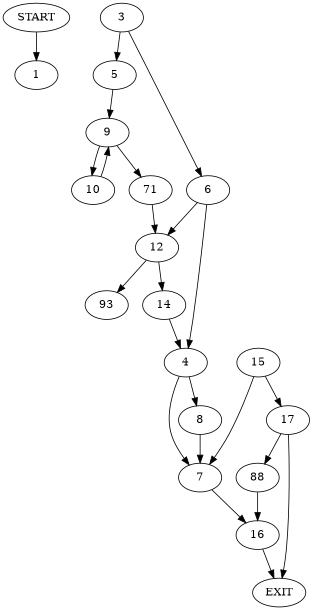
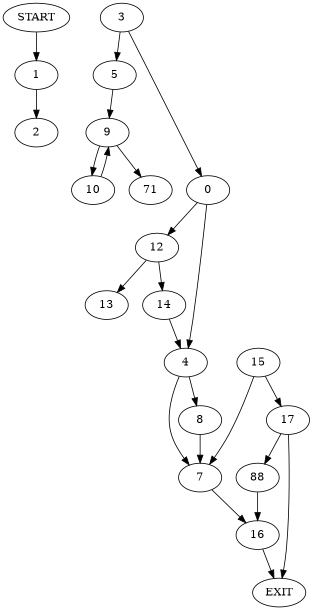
node "2": added
node "6": label "6" -> "0"
edge "71" -> "12": removed
node "93": label "93" -> "13"
